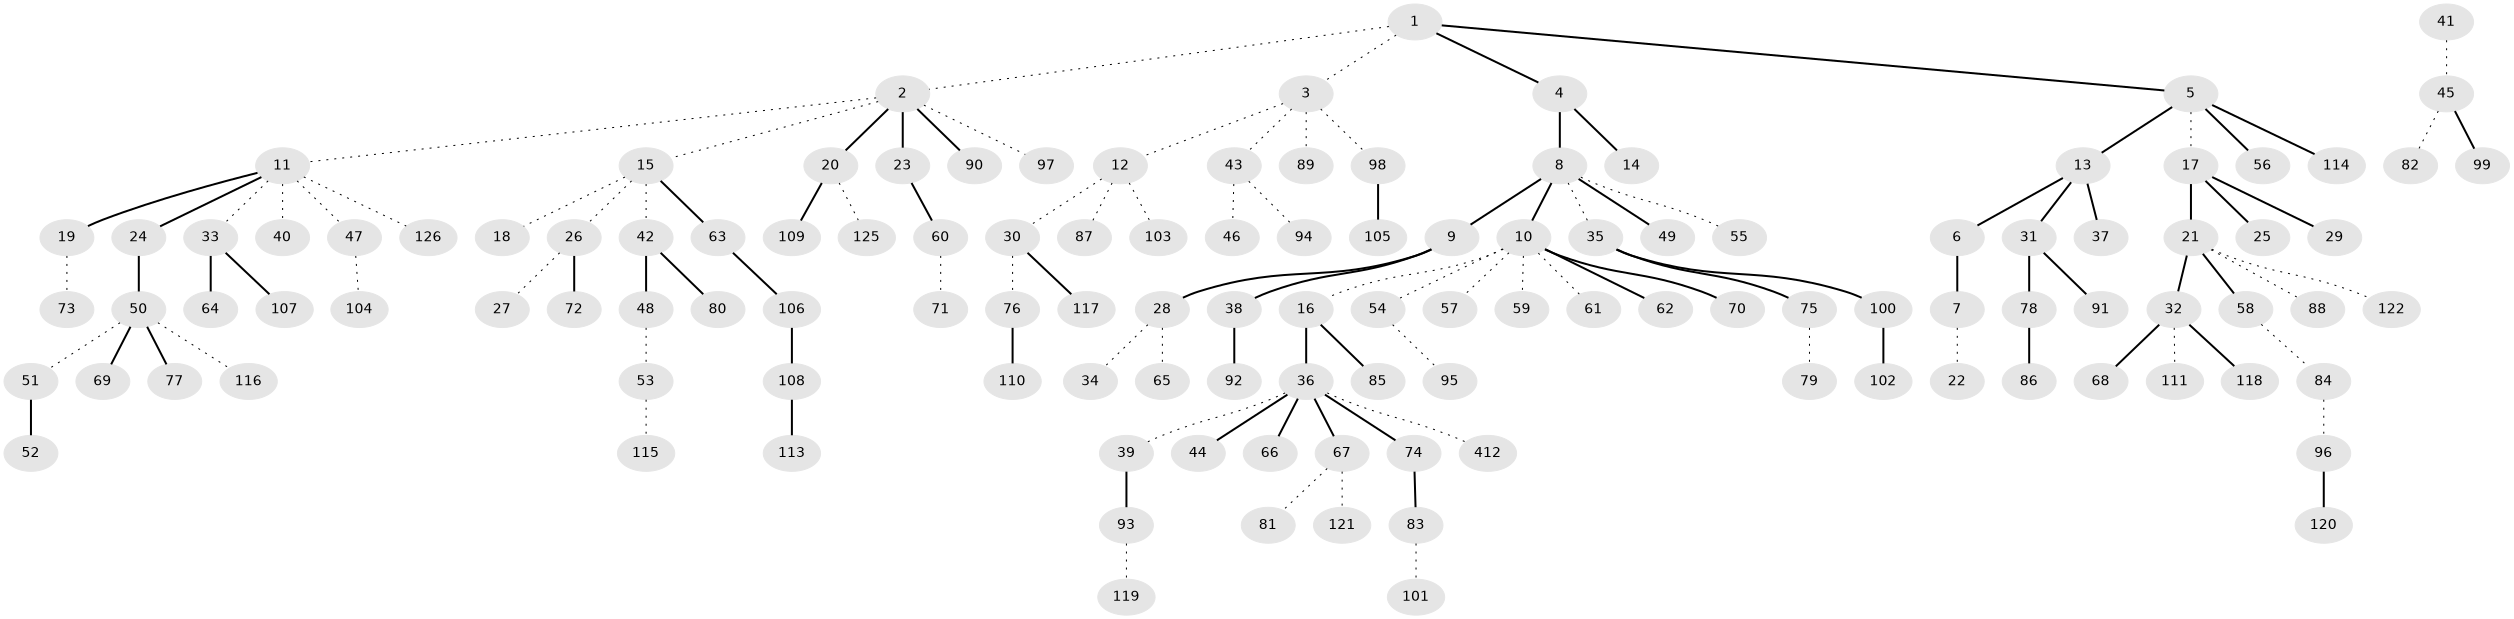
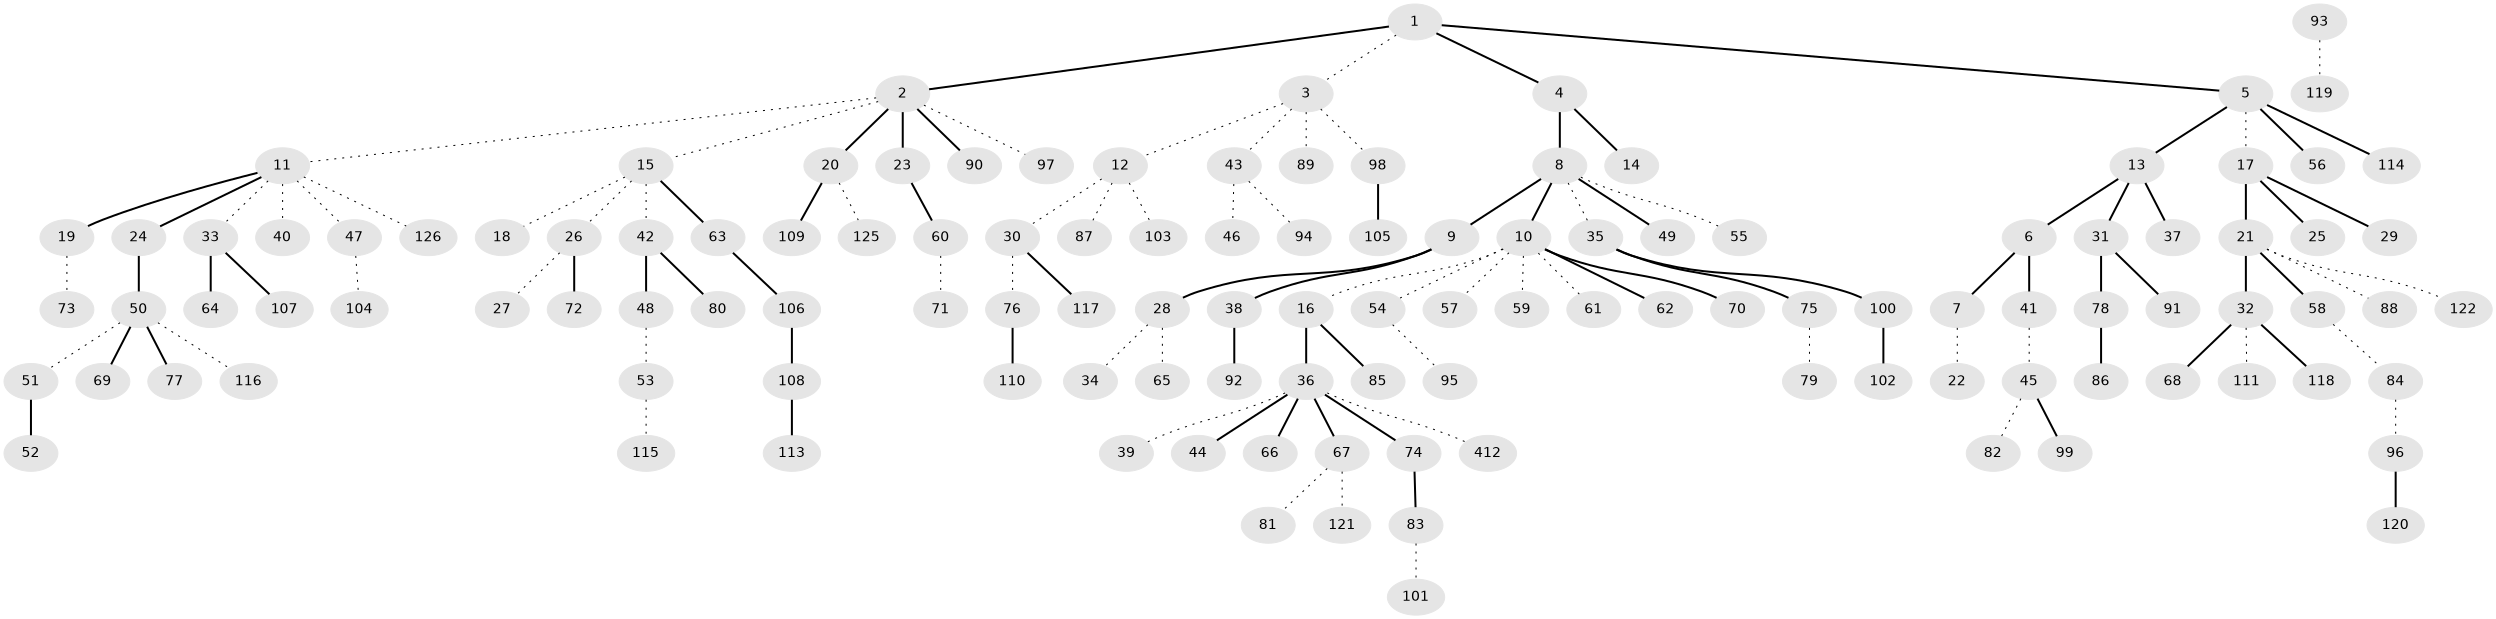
edge "1" -- "2": style dotted -> bold
edge "6" -- "41": added
edge "39" -- "93": removed
